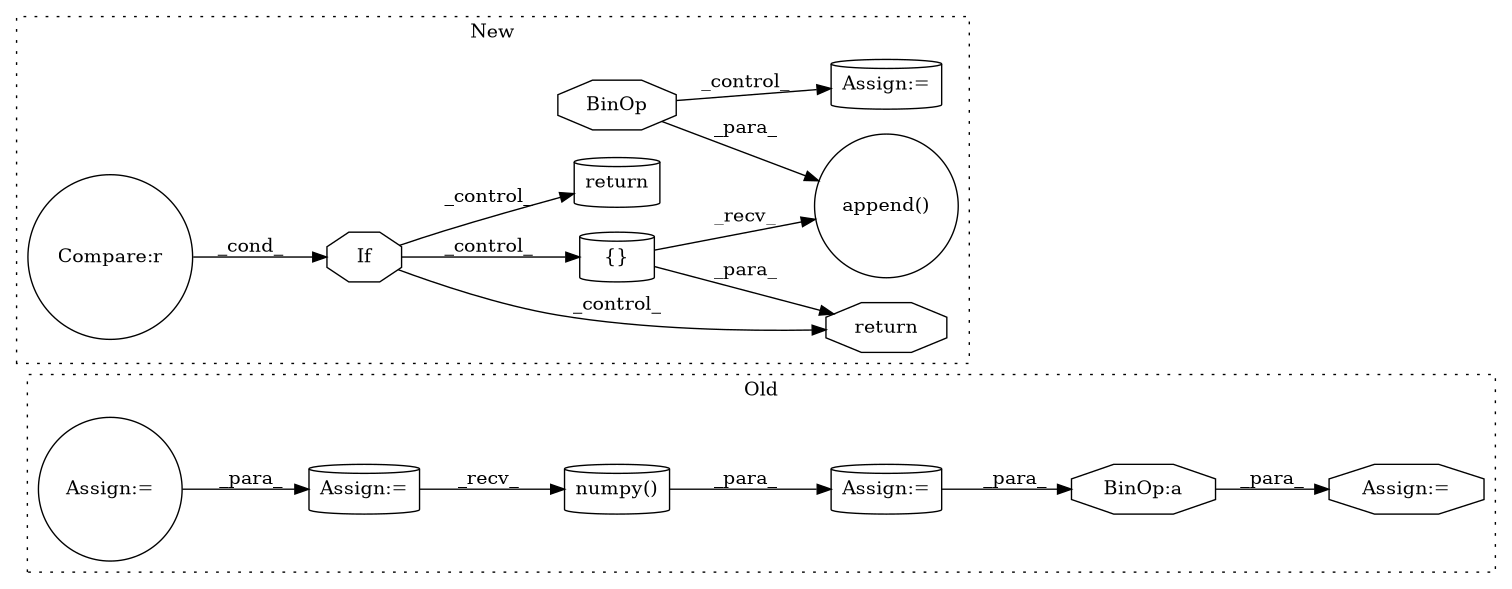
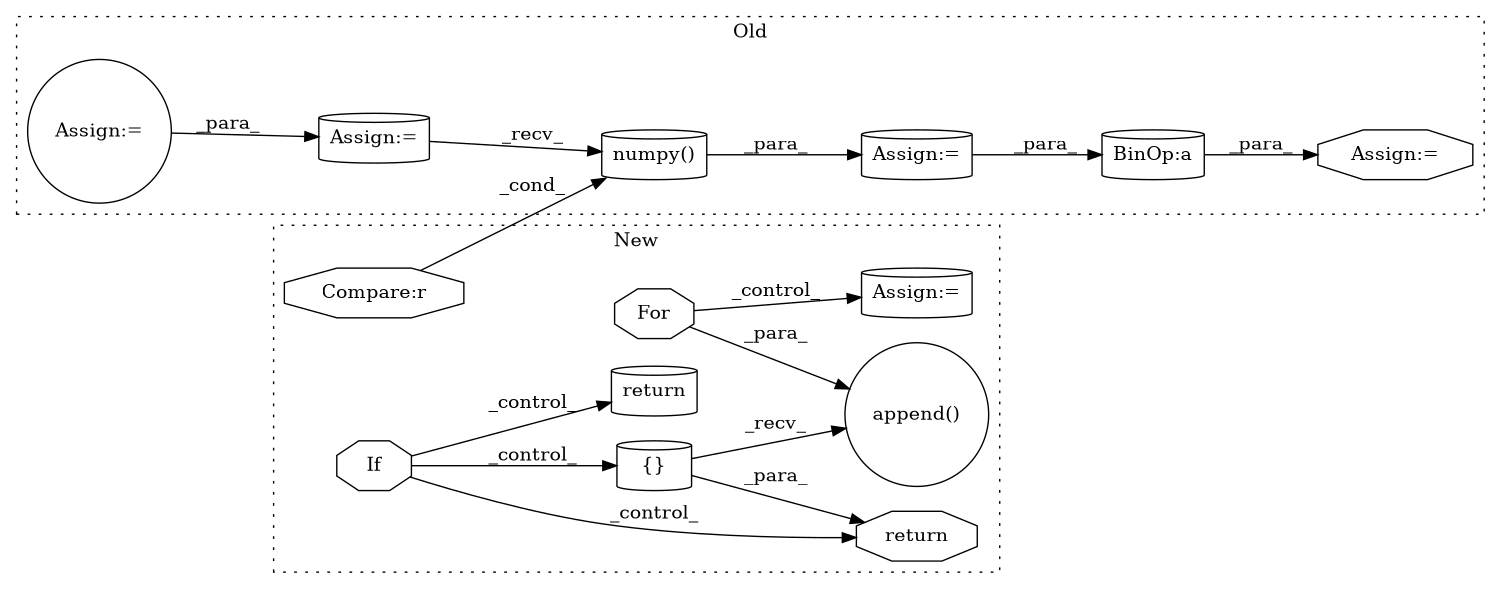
node "BinOp": label "BinOp" -> "For"
node "Compare:r": shape circle -> octagon
edge "Compare:r" -> "If": now "Compare:r" -> "numpy()"
node "BinOp:a": shape octagon -> cylinder
